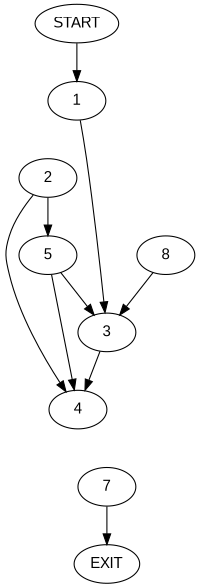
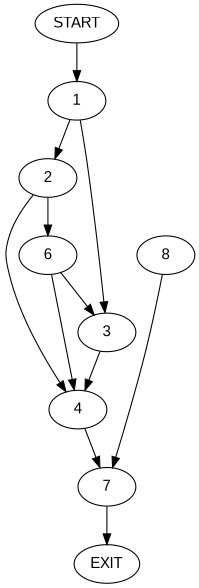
edge "1" -> "2": added
node "5": label "5" -> "6"
edge "8" -> "3": now "8" -> "7"
edge "4" -> "7": added
